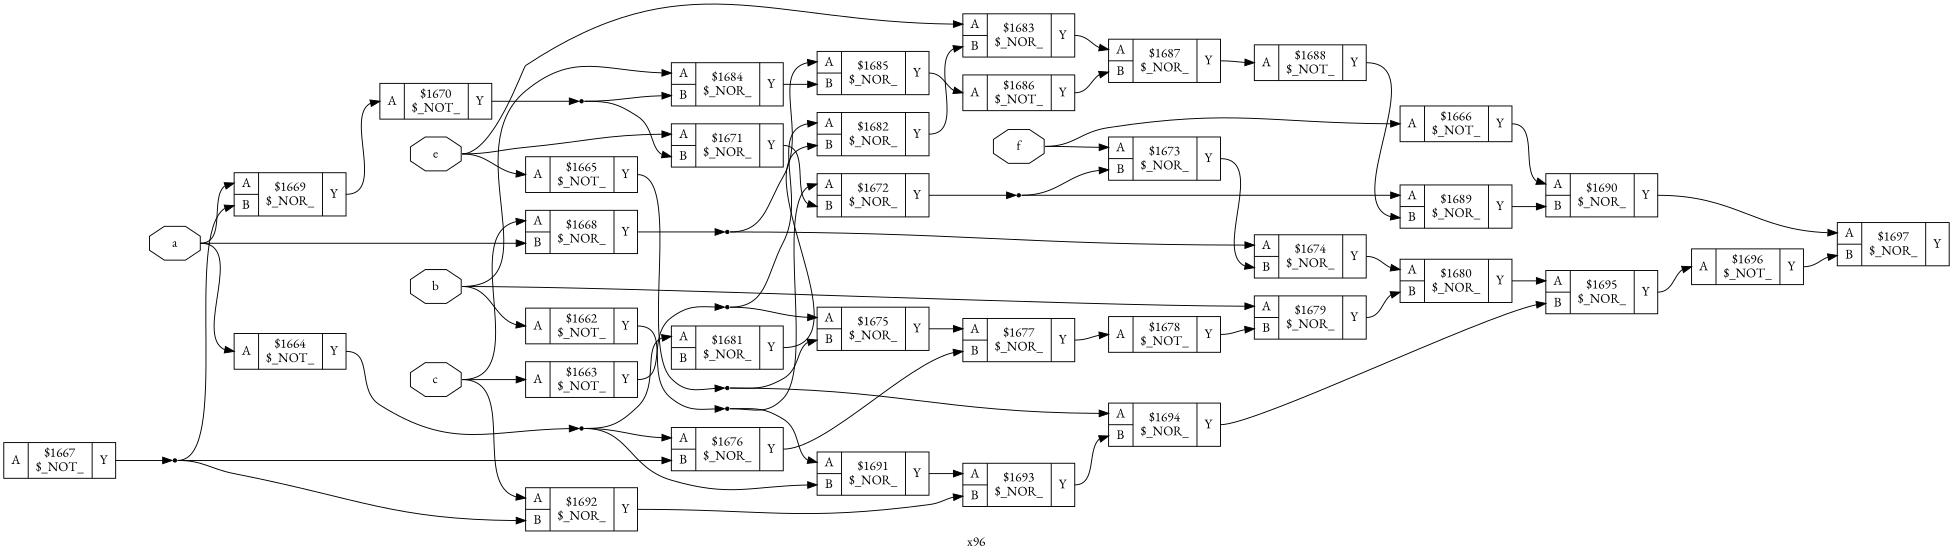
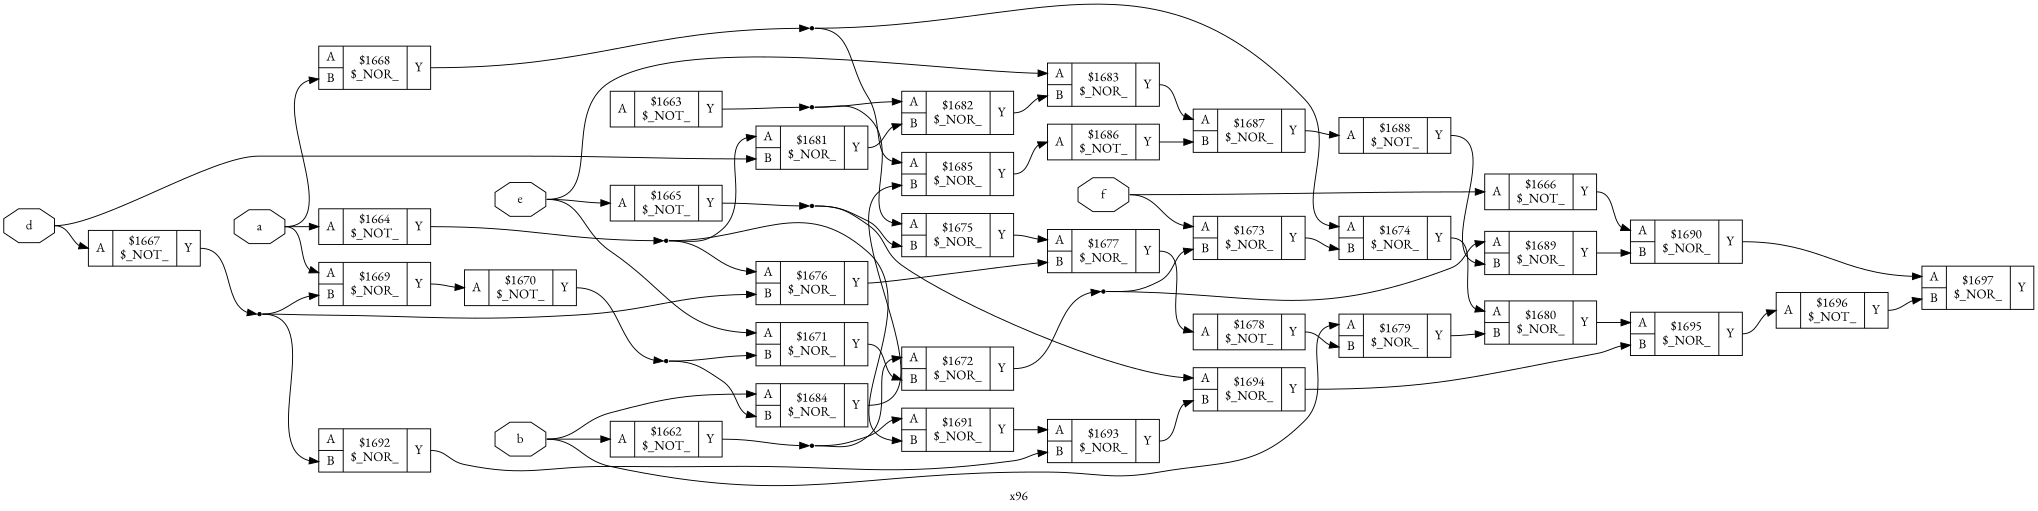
node "d": added
node "c": removed
